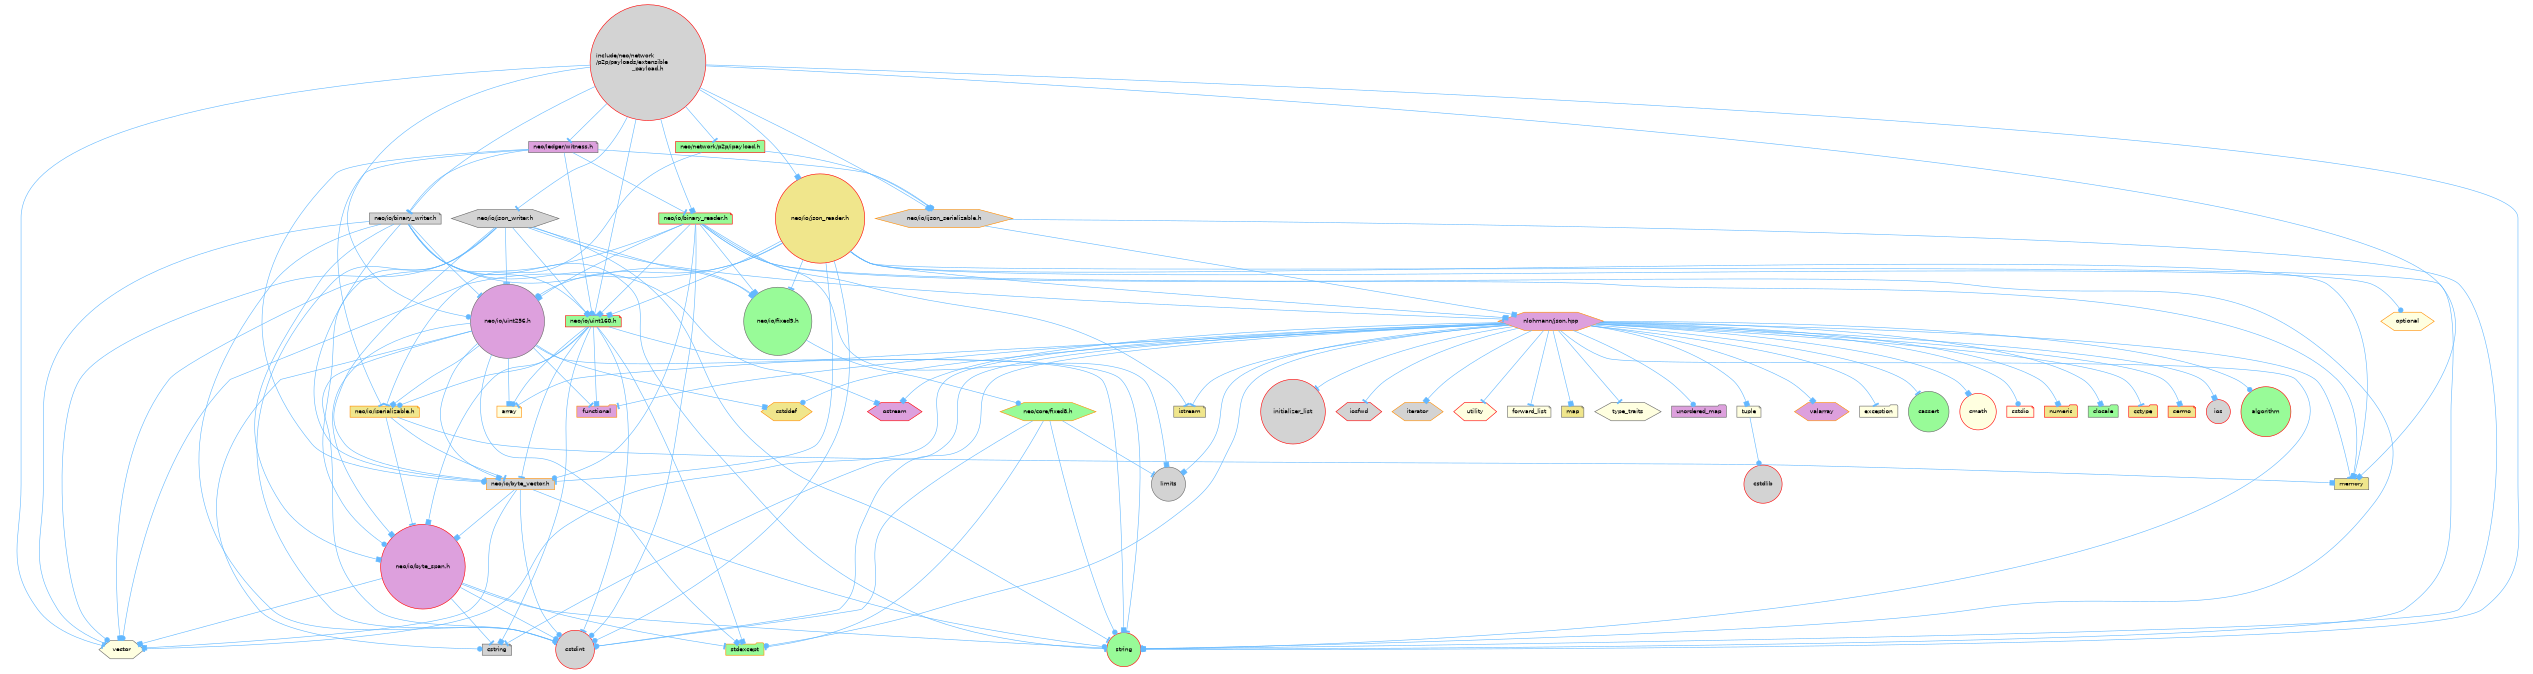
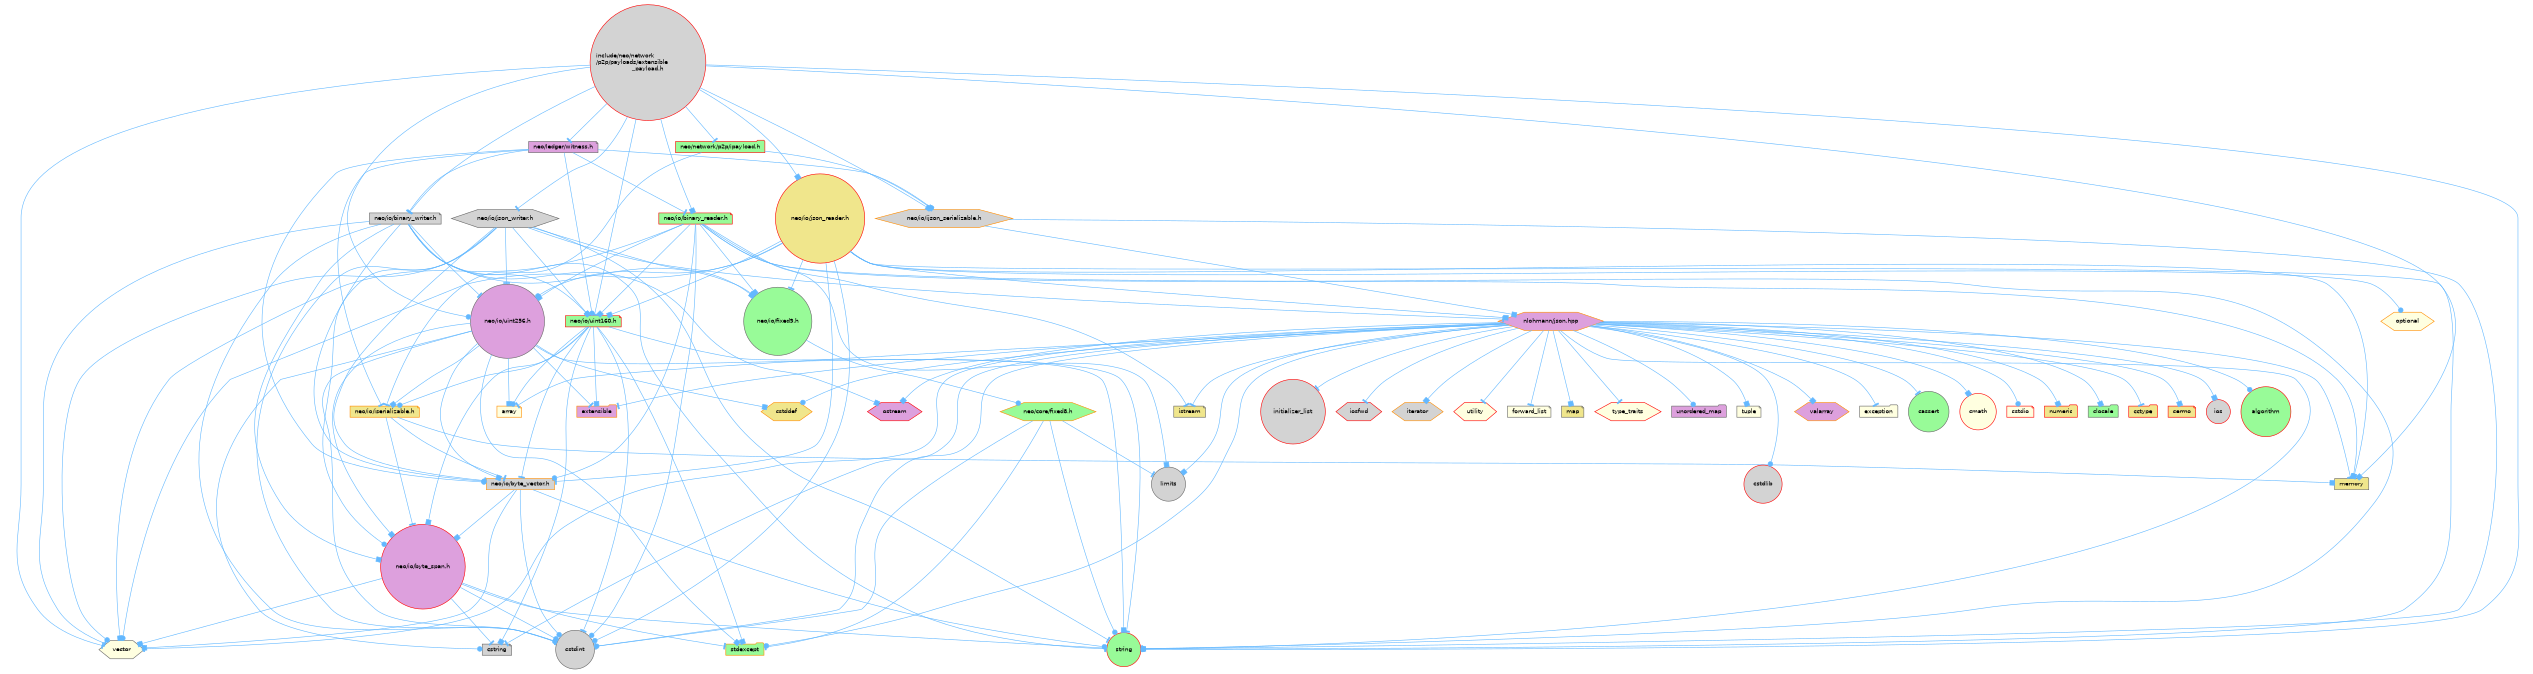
node "functional": label "functional" -> "extensible"
node "type_traits": color gray40 -> red
edge "tuple" -> "cstdlib": now "nlohmann/json.hpp" -> "cstdlib"
node "cstdint": color red -> gray40
